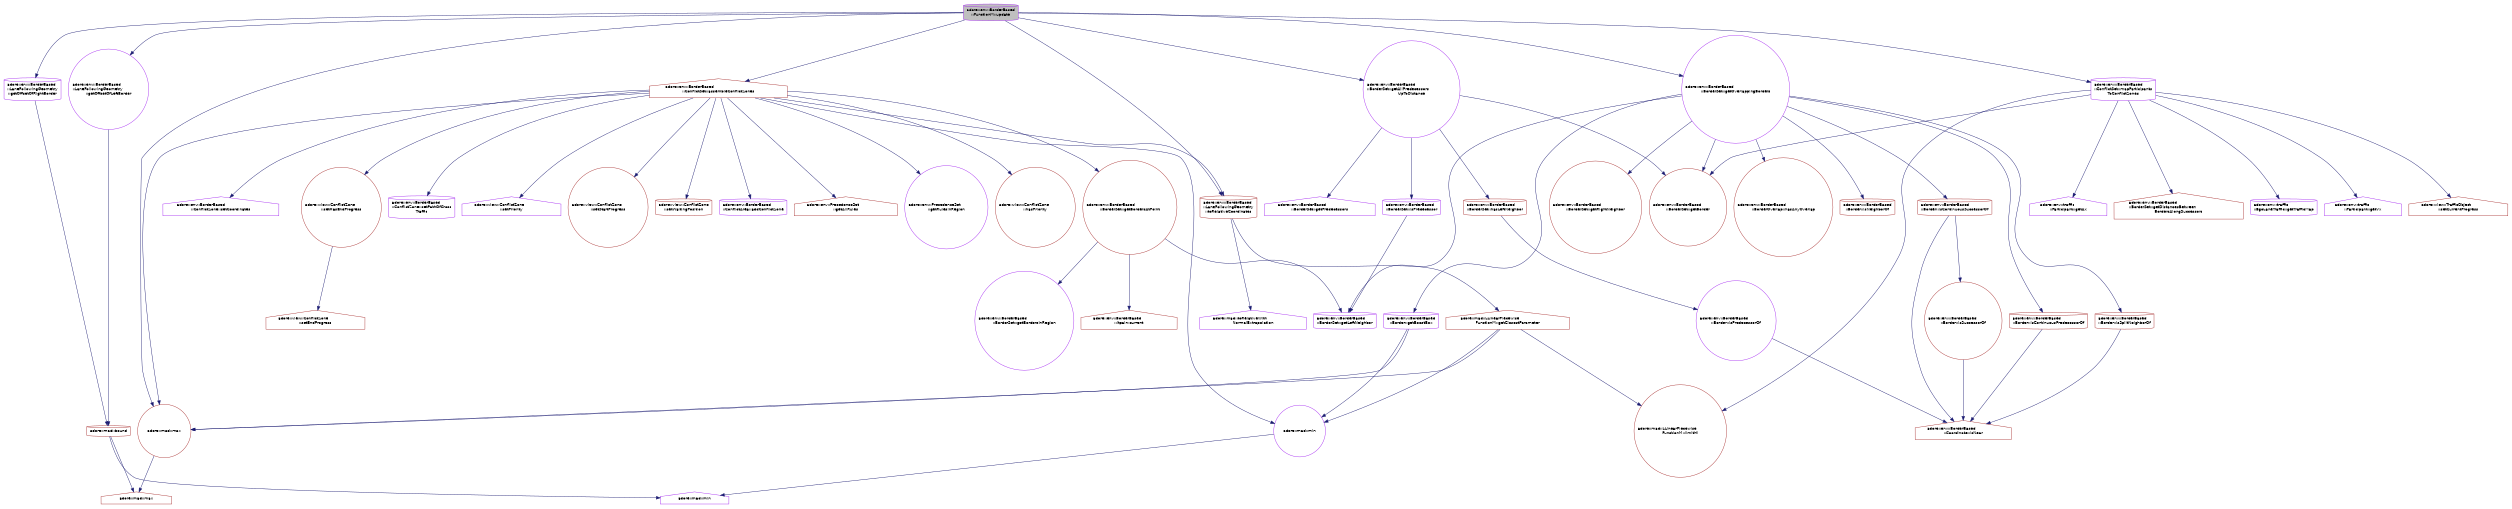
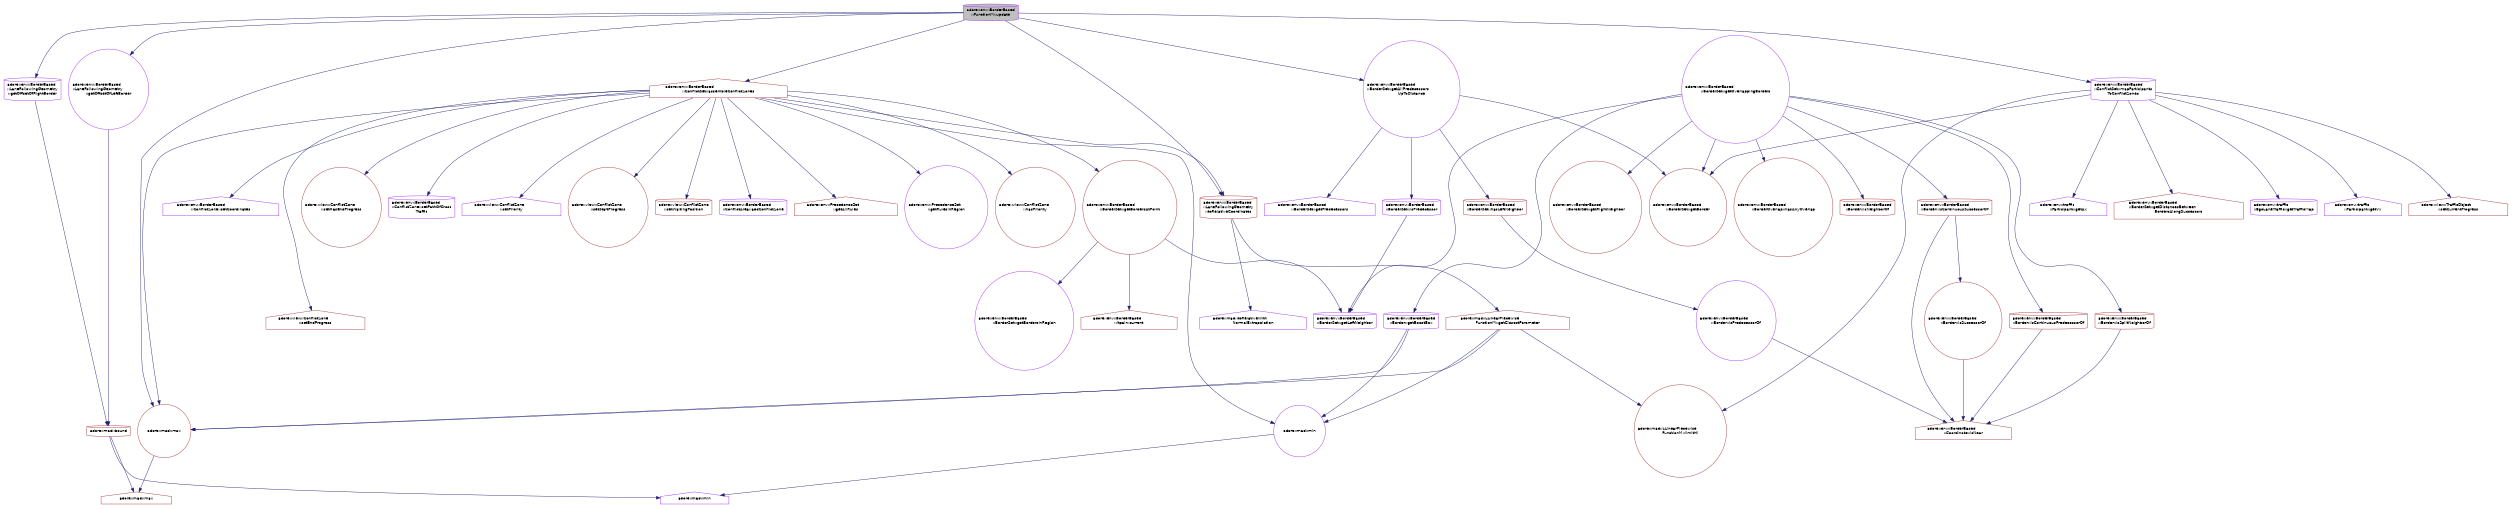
edge "adore::env::BorderBased ::FunctionM::update" -> "adore::env::BorderBased ::BorderSet::getOverlappingBorders": removed
edge "adore::view::ConflictZone ::setHasEndProgress" -> "adore::view::ConflictZone ::setEndProgress": now "adore::env::BorderBased ::ConflictSet::assembleConflictZones" -> "adore::view::ConflictZone ::setEndProgress"
